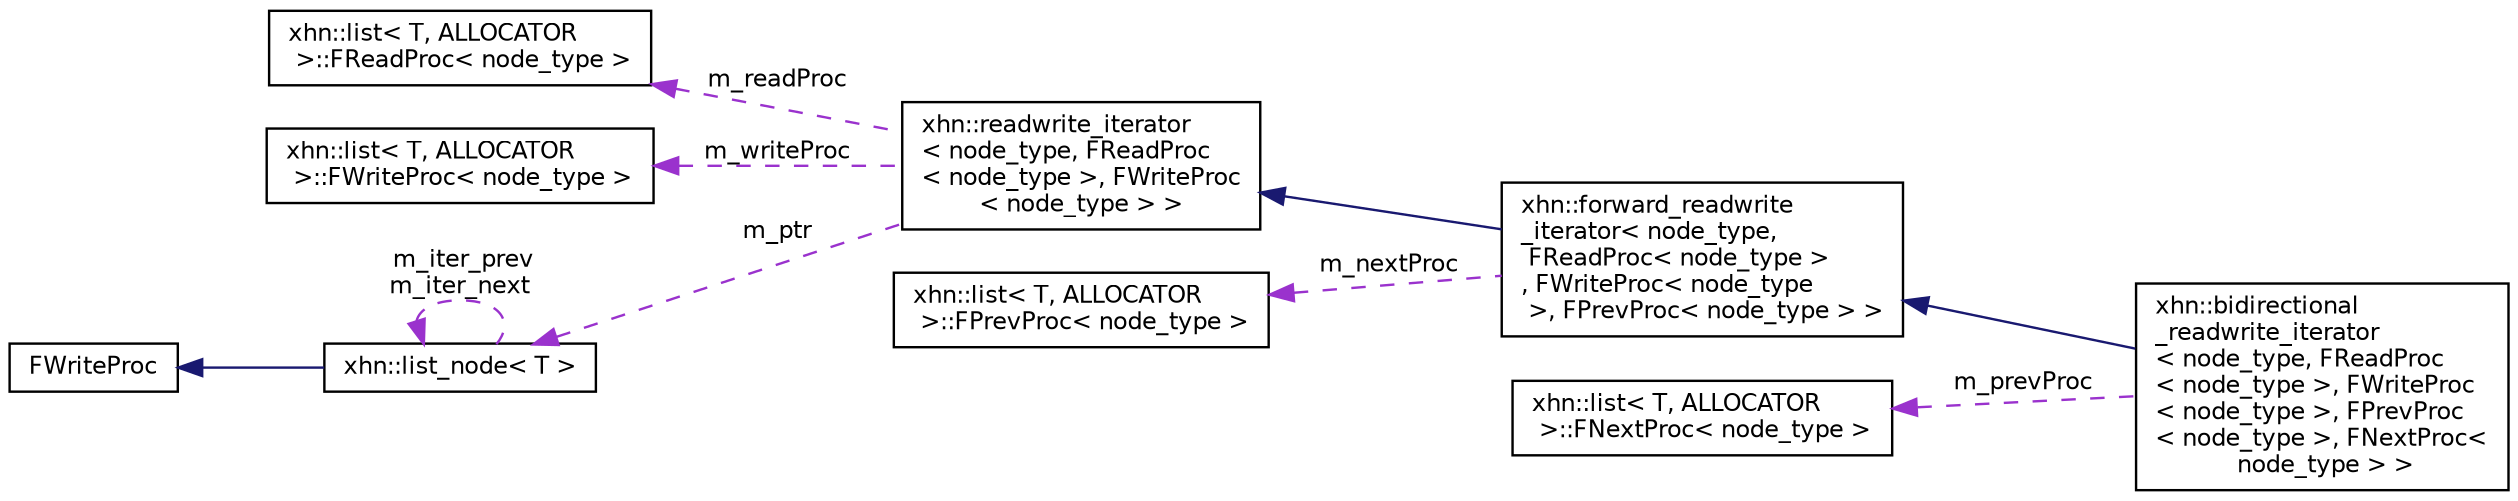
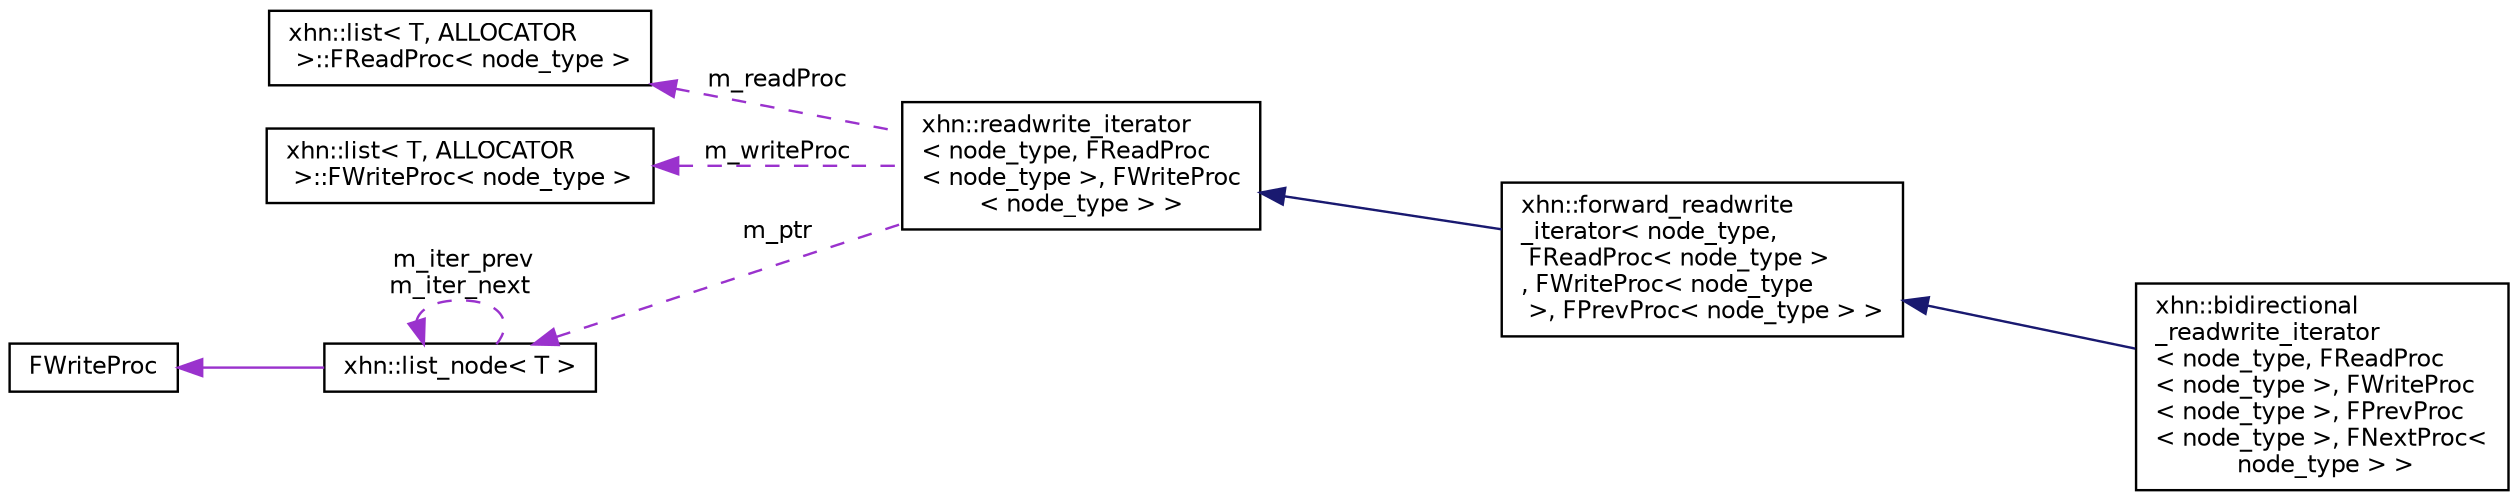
node "xhn::list< T, ALLOCATOR >::FPrevProc< node_type >": removed
edge "xhn::list_node< T >" -> "FWriteProc": color midnightblue -> darkorchid3
node "xhn::list< T, ALLOCATOR >::FNextProc< node_type >": removed
